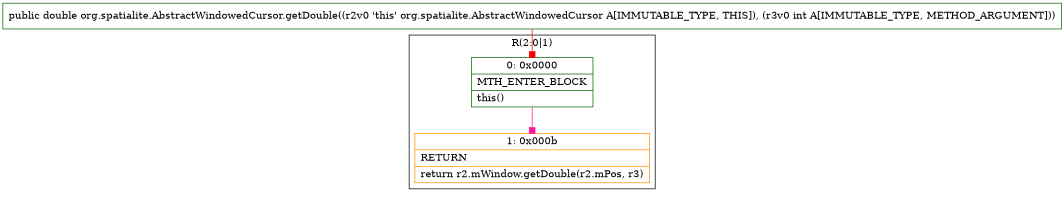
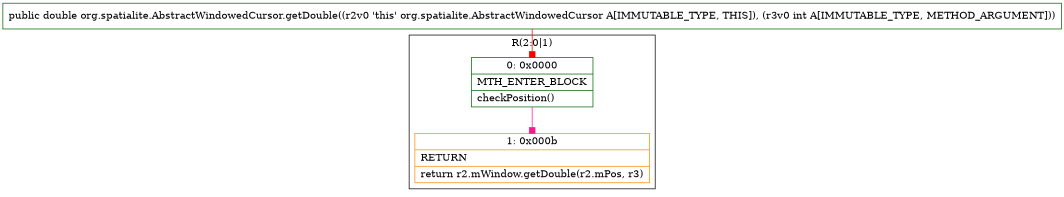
node "0: 0x0000": text "this()" -> "checkPosition()"
